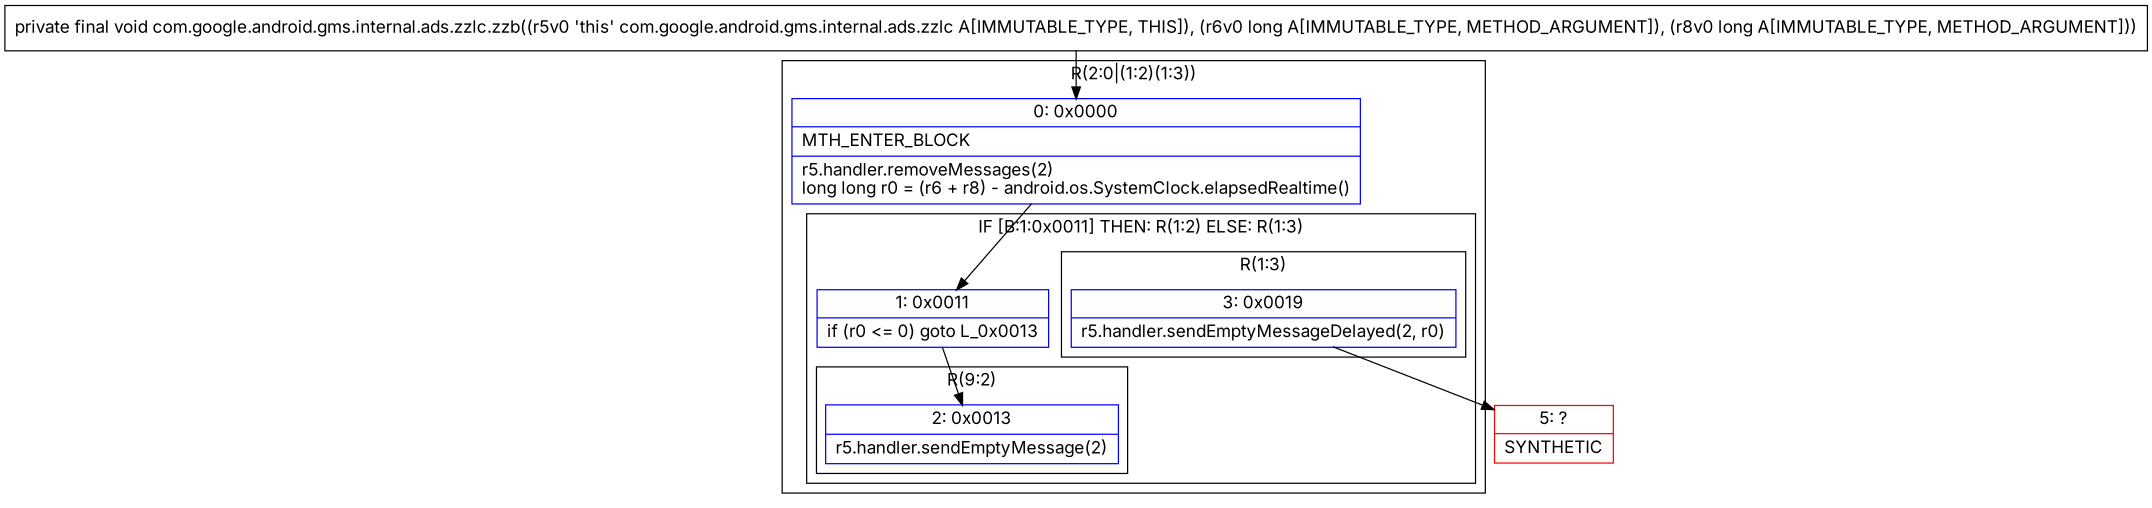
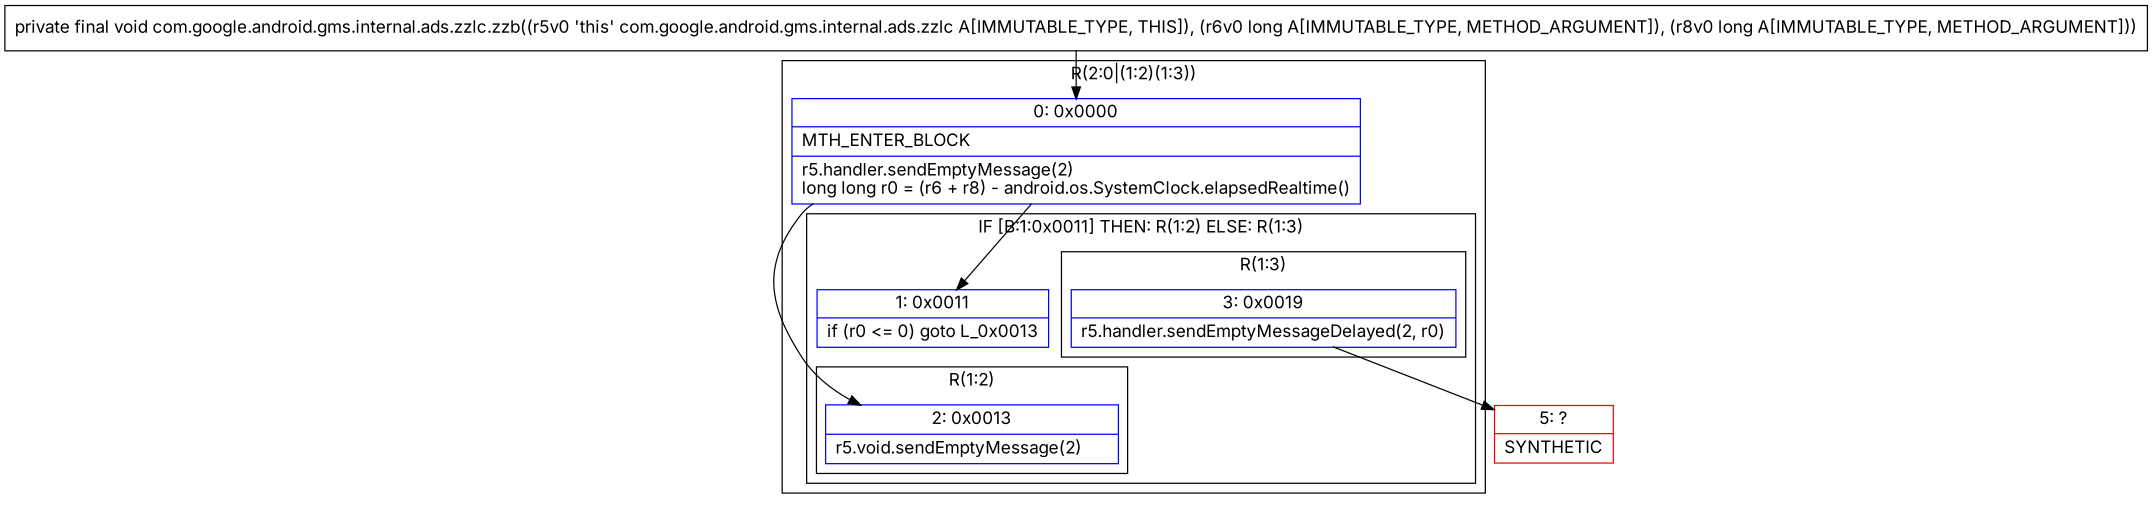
node "0: 0x0000": text "r5.handler.removeMessages(2)" -> "r5.handler.sendEmptyMessage(2)"
edge "1: 0x0011" -> "2: 0x0013": now "0: 0x0000" -> "2: 0x0013"
cluster "R(9:2)": label "R(9:2)" -> "R(1:2)"
node "2: 0x0013": text "r5.handler.sendEmptyMessage(2)" -> "r5.void.sendEmptyMessage(2)"
